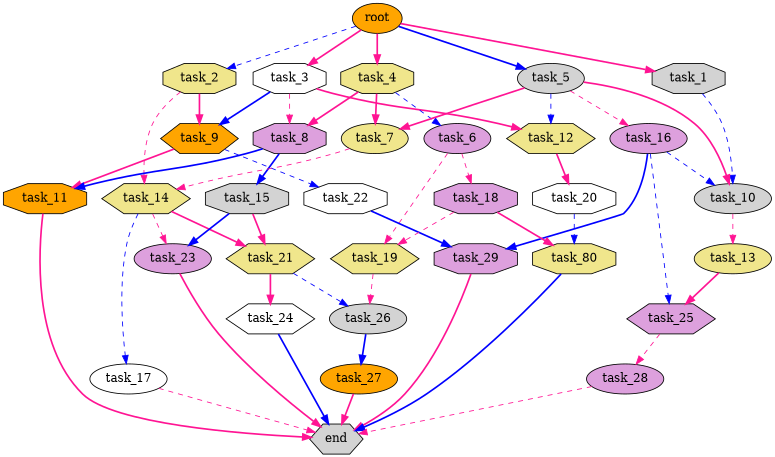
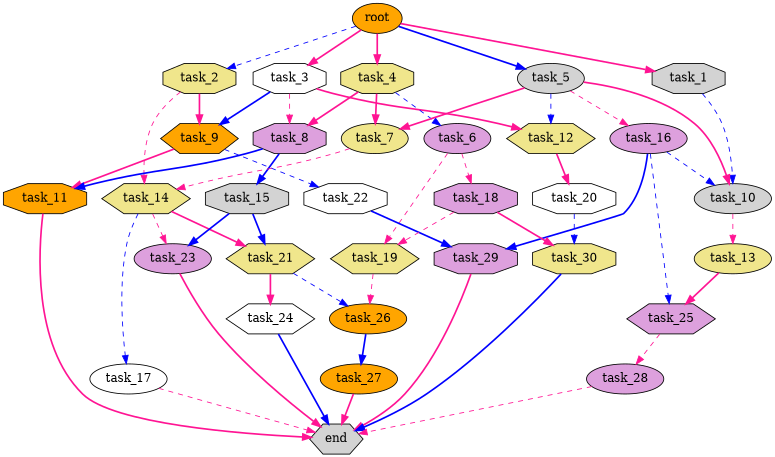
edge "task_15" -> "task_21": color deeppink -> blue
node "task_80": label "task_80" -> "task_30"
node "task_26": fillcolor lightgrey -> orange
